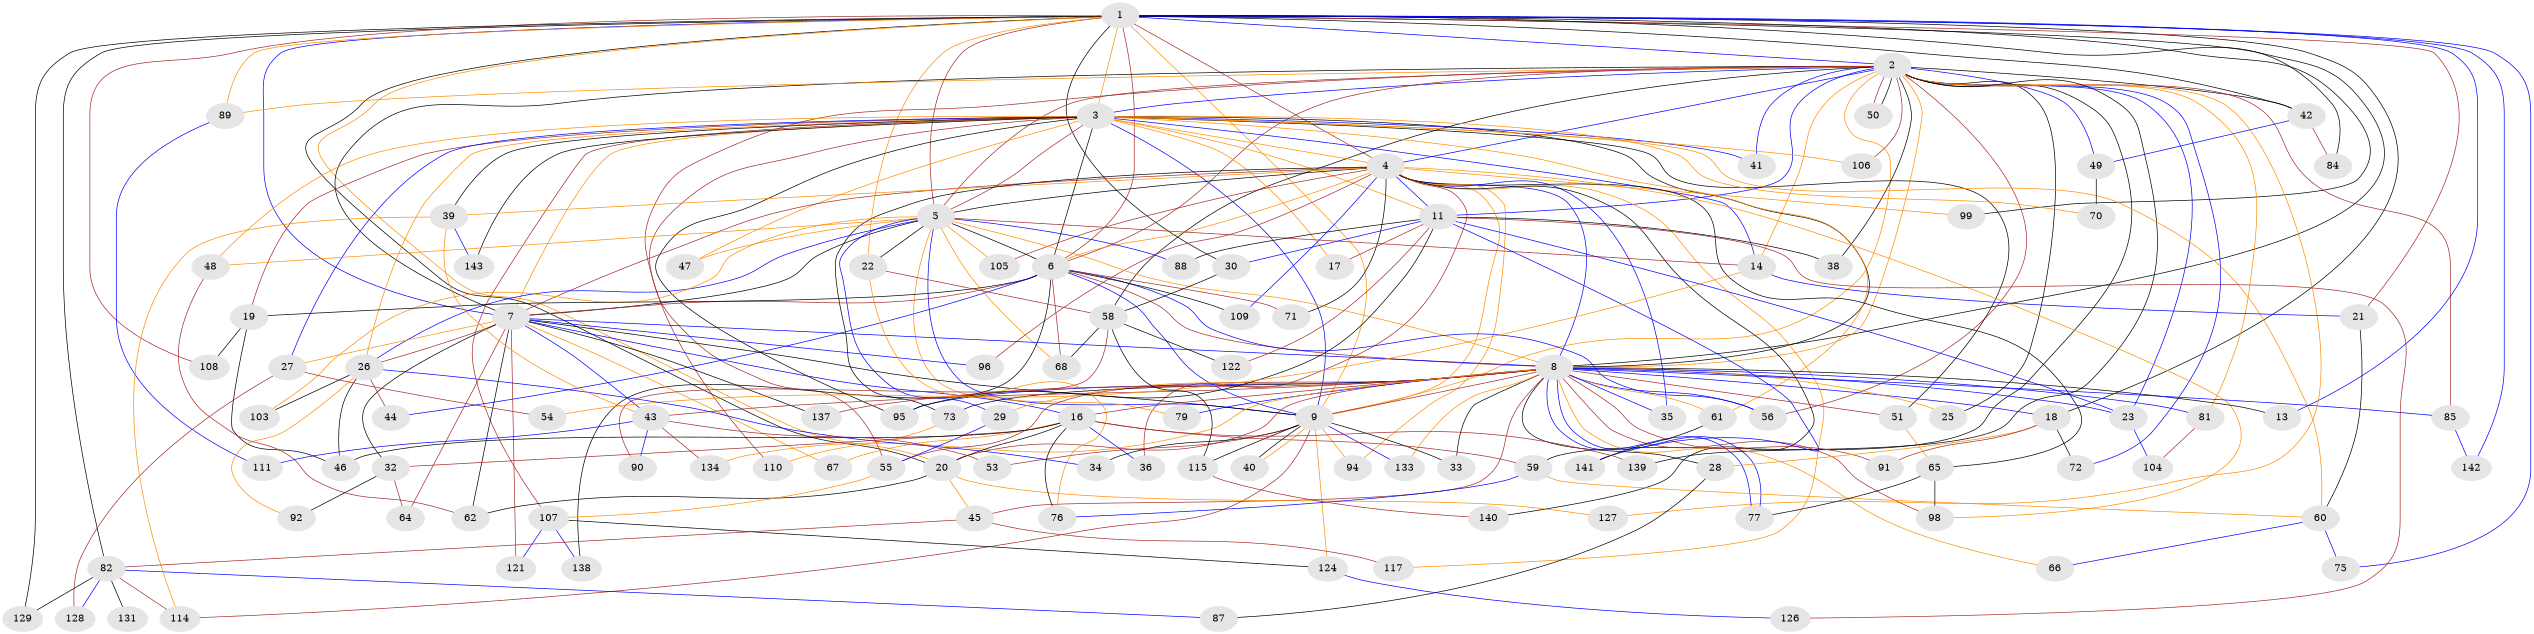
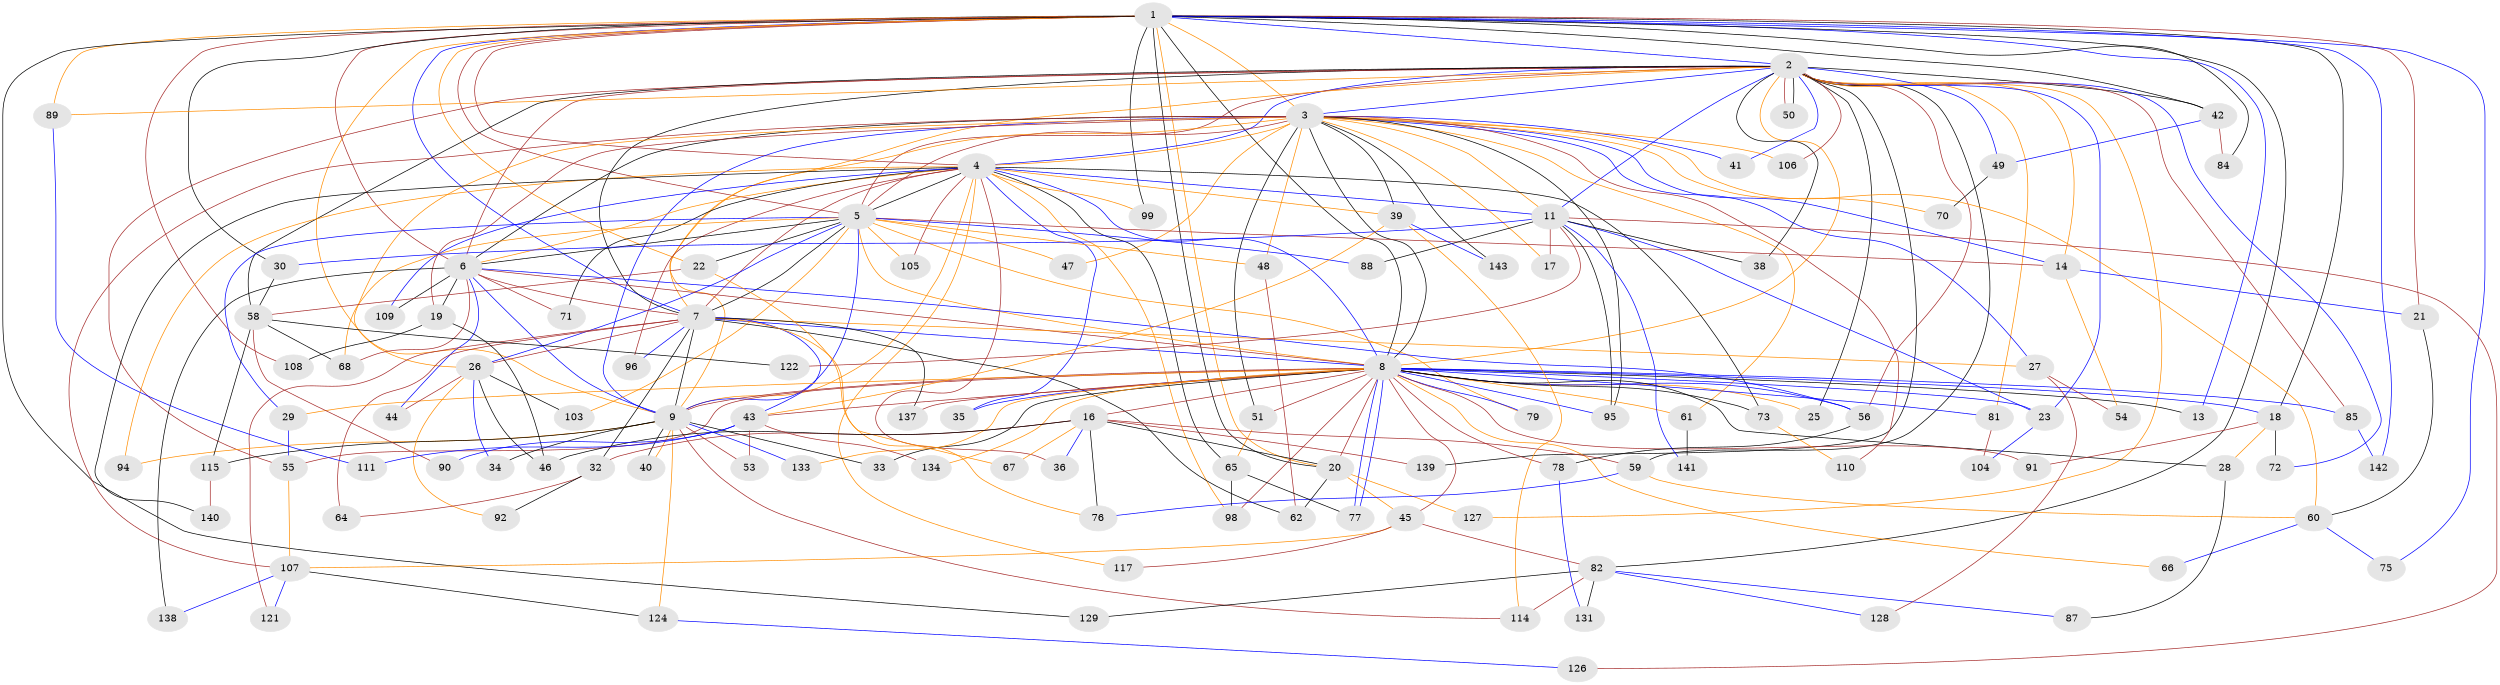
edge "7" -- "16": removed
node "78": added
edge "45" -- "107": added
